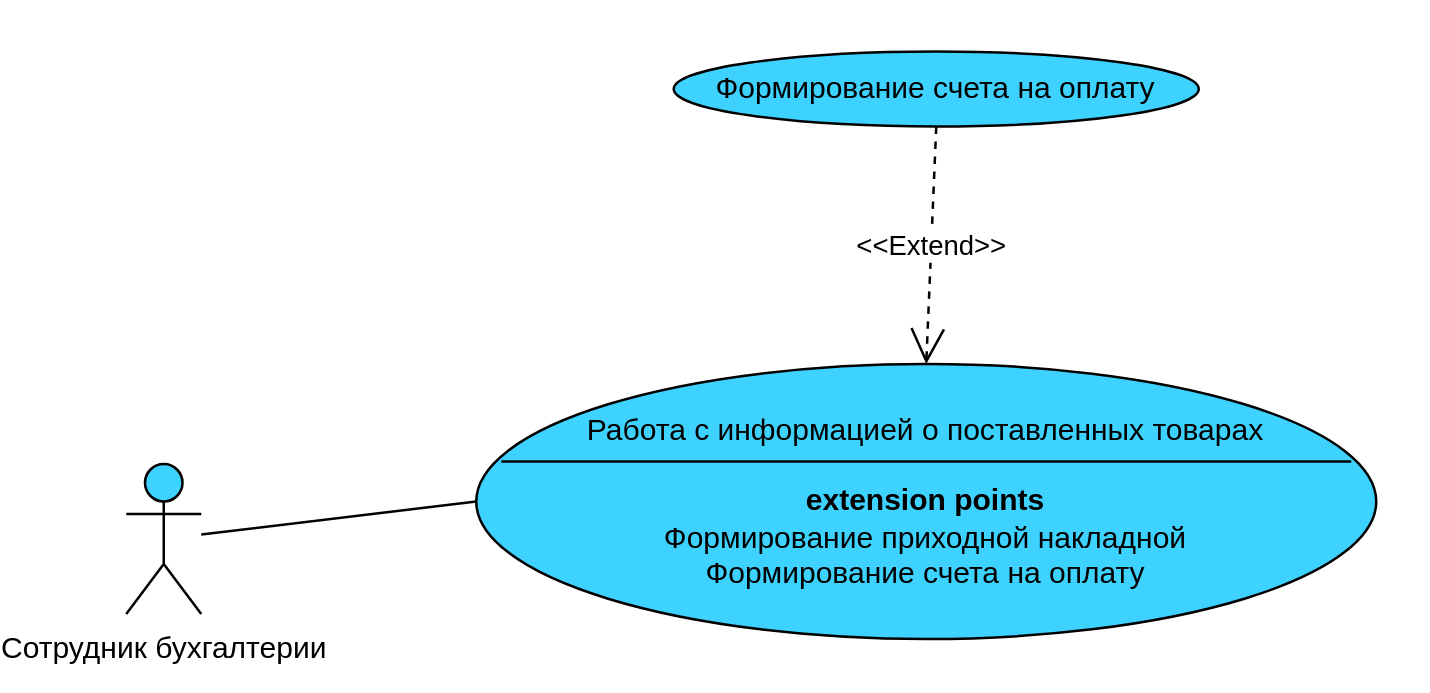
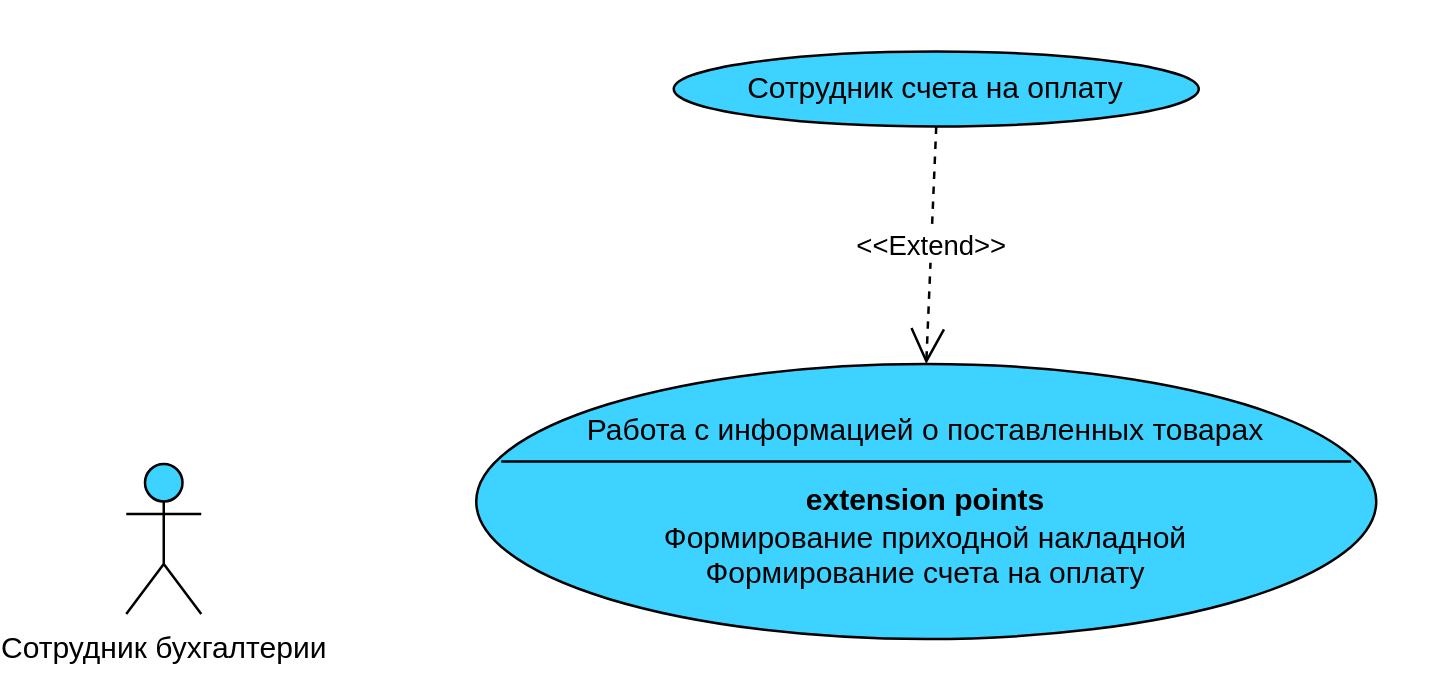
node "Формирование счета на оплату": label "Формирование счета на оплату" -> "Сотрудник счета на оплату"
edge "Работа с информацией о поставленных товарах extension points Формирование приходной накладной Формирование счета на оплату" -- "Сотрудник бухгалтерии": removed
